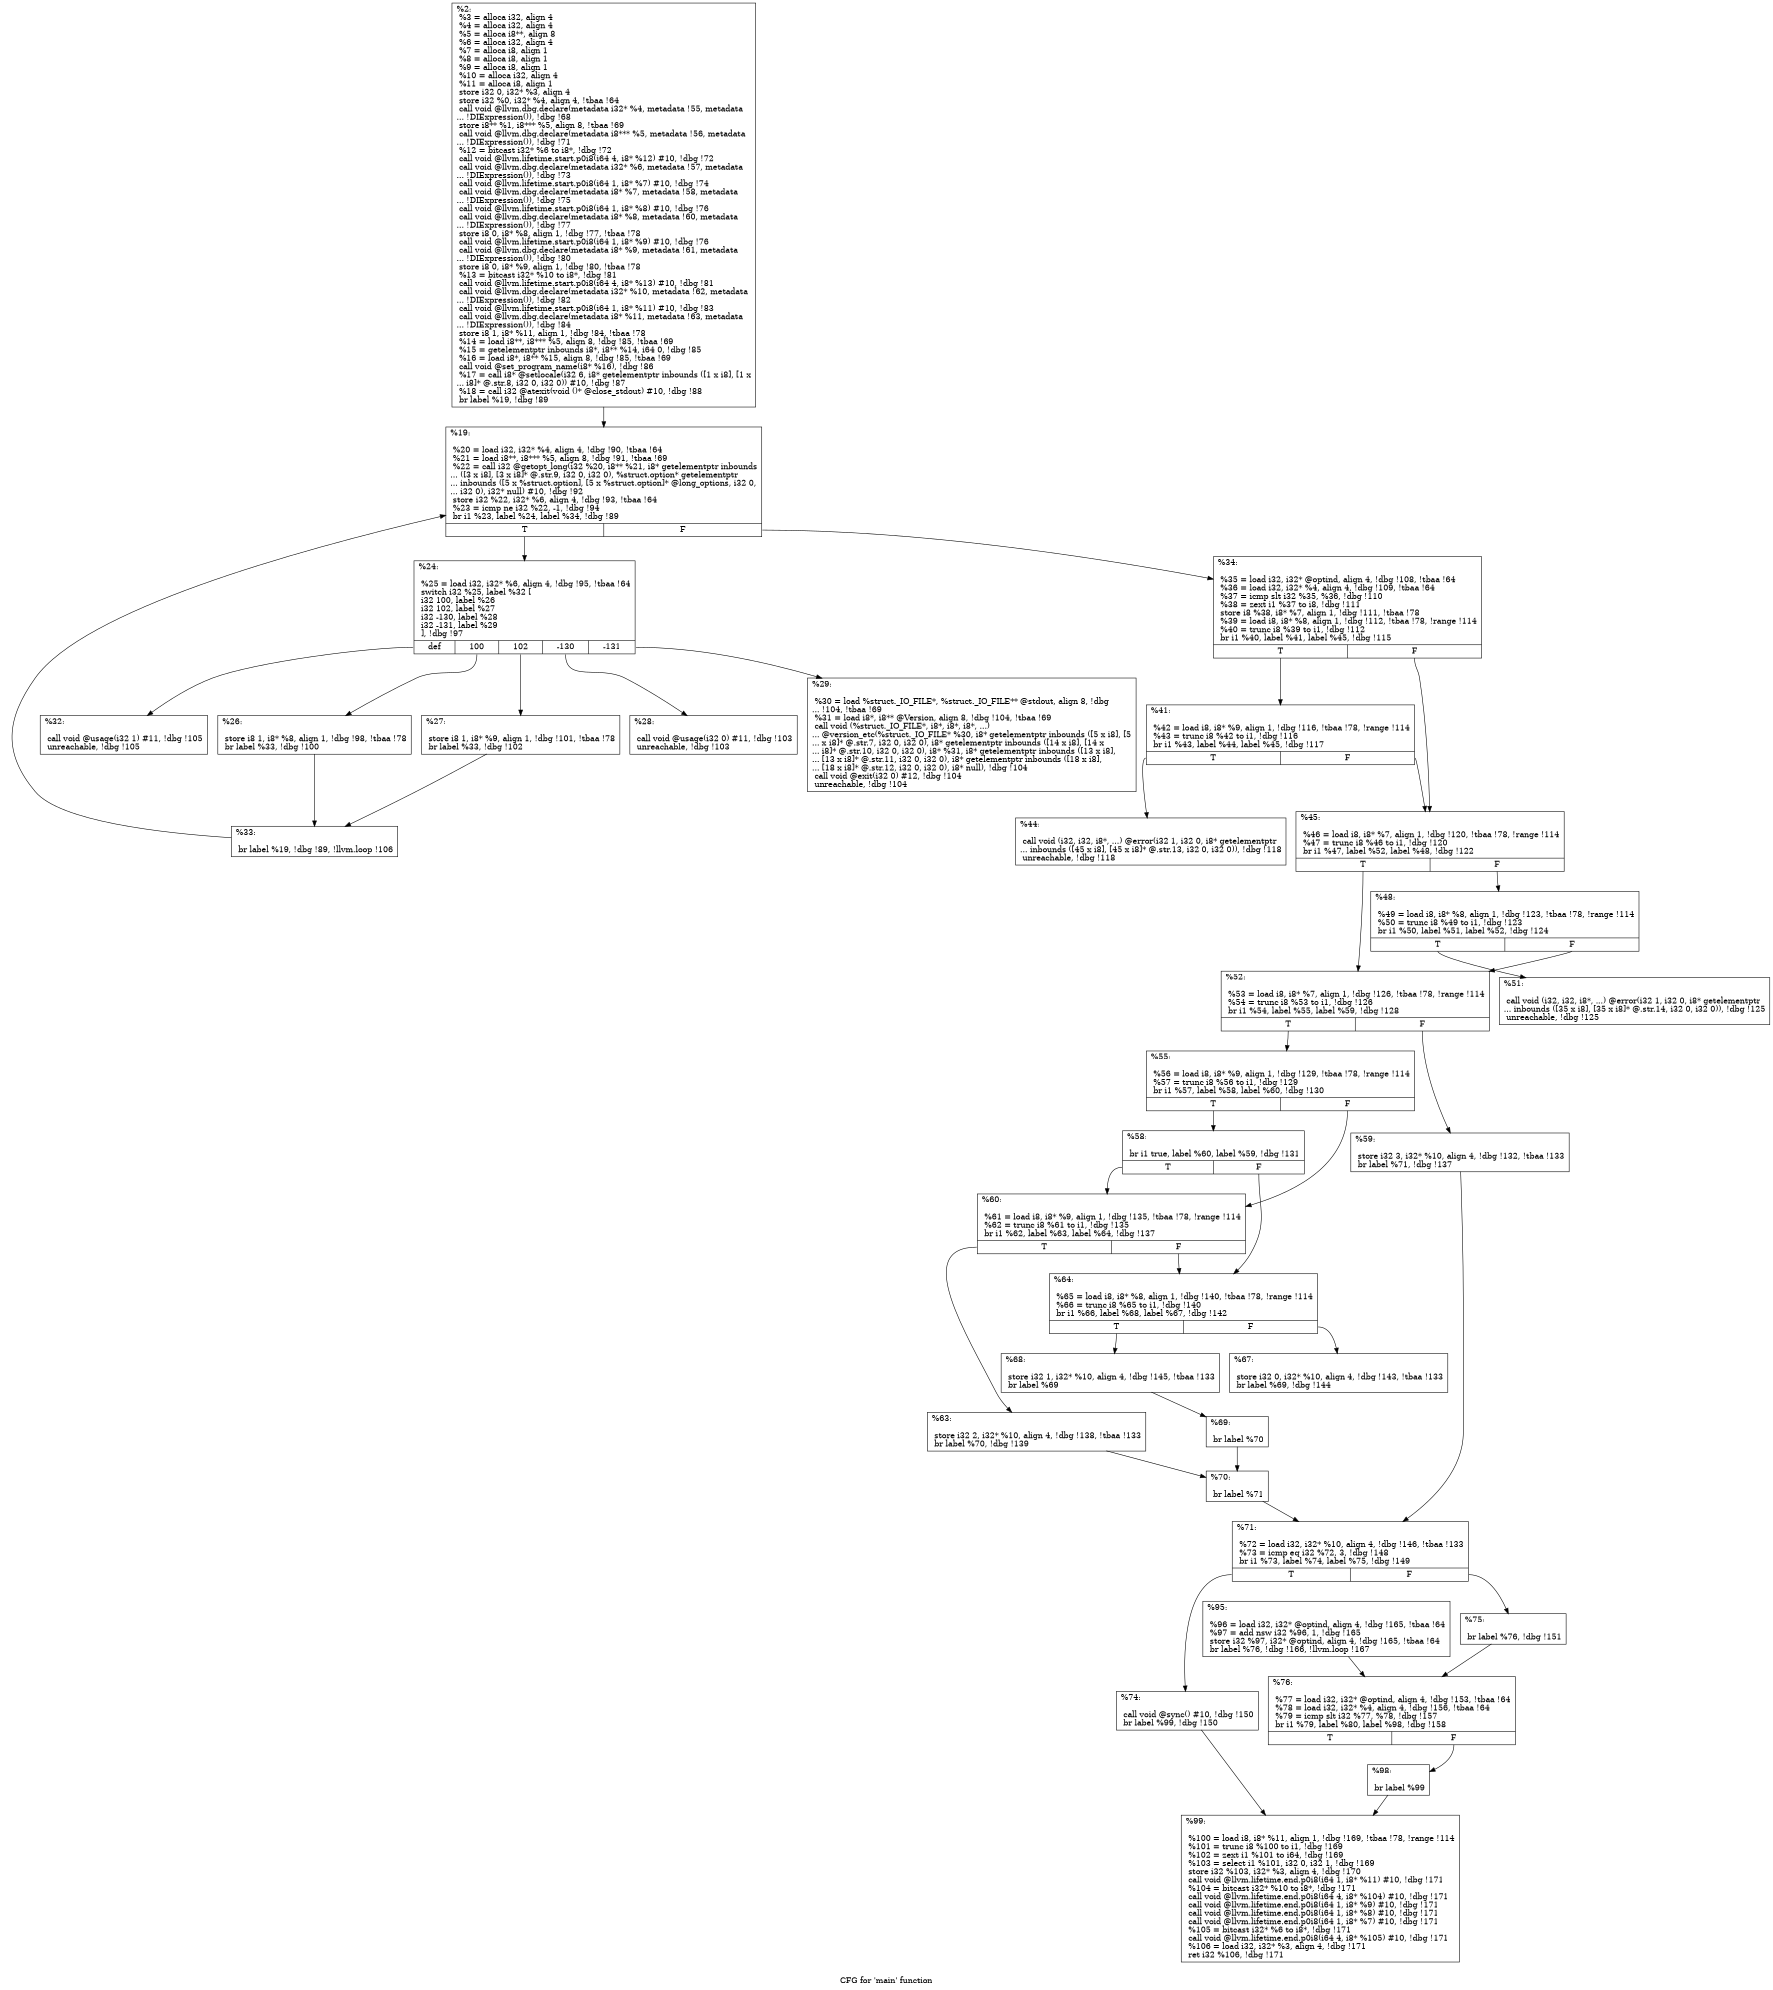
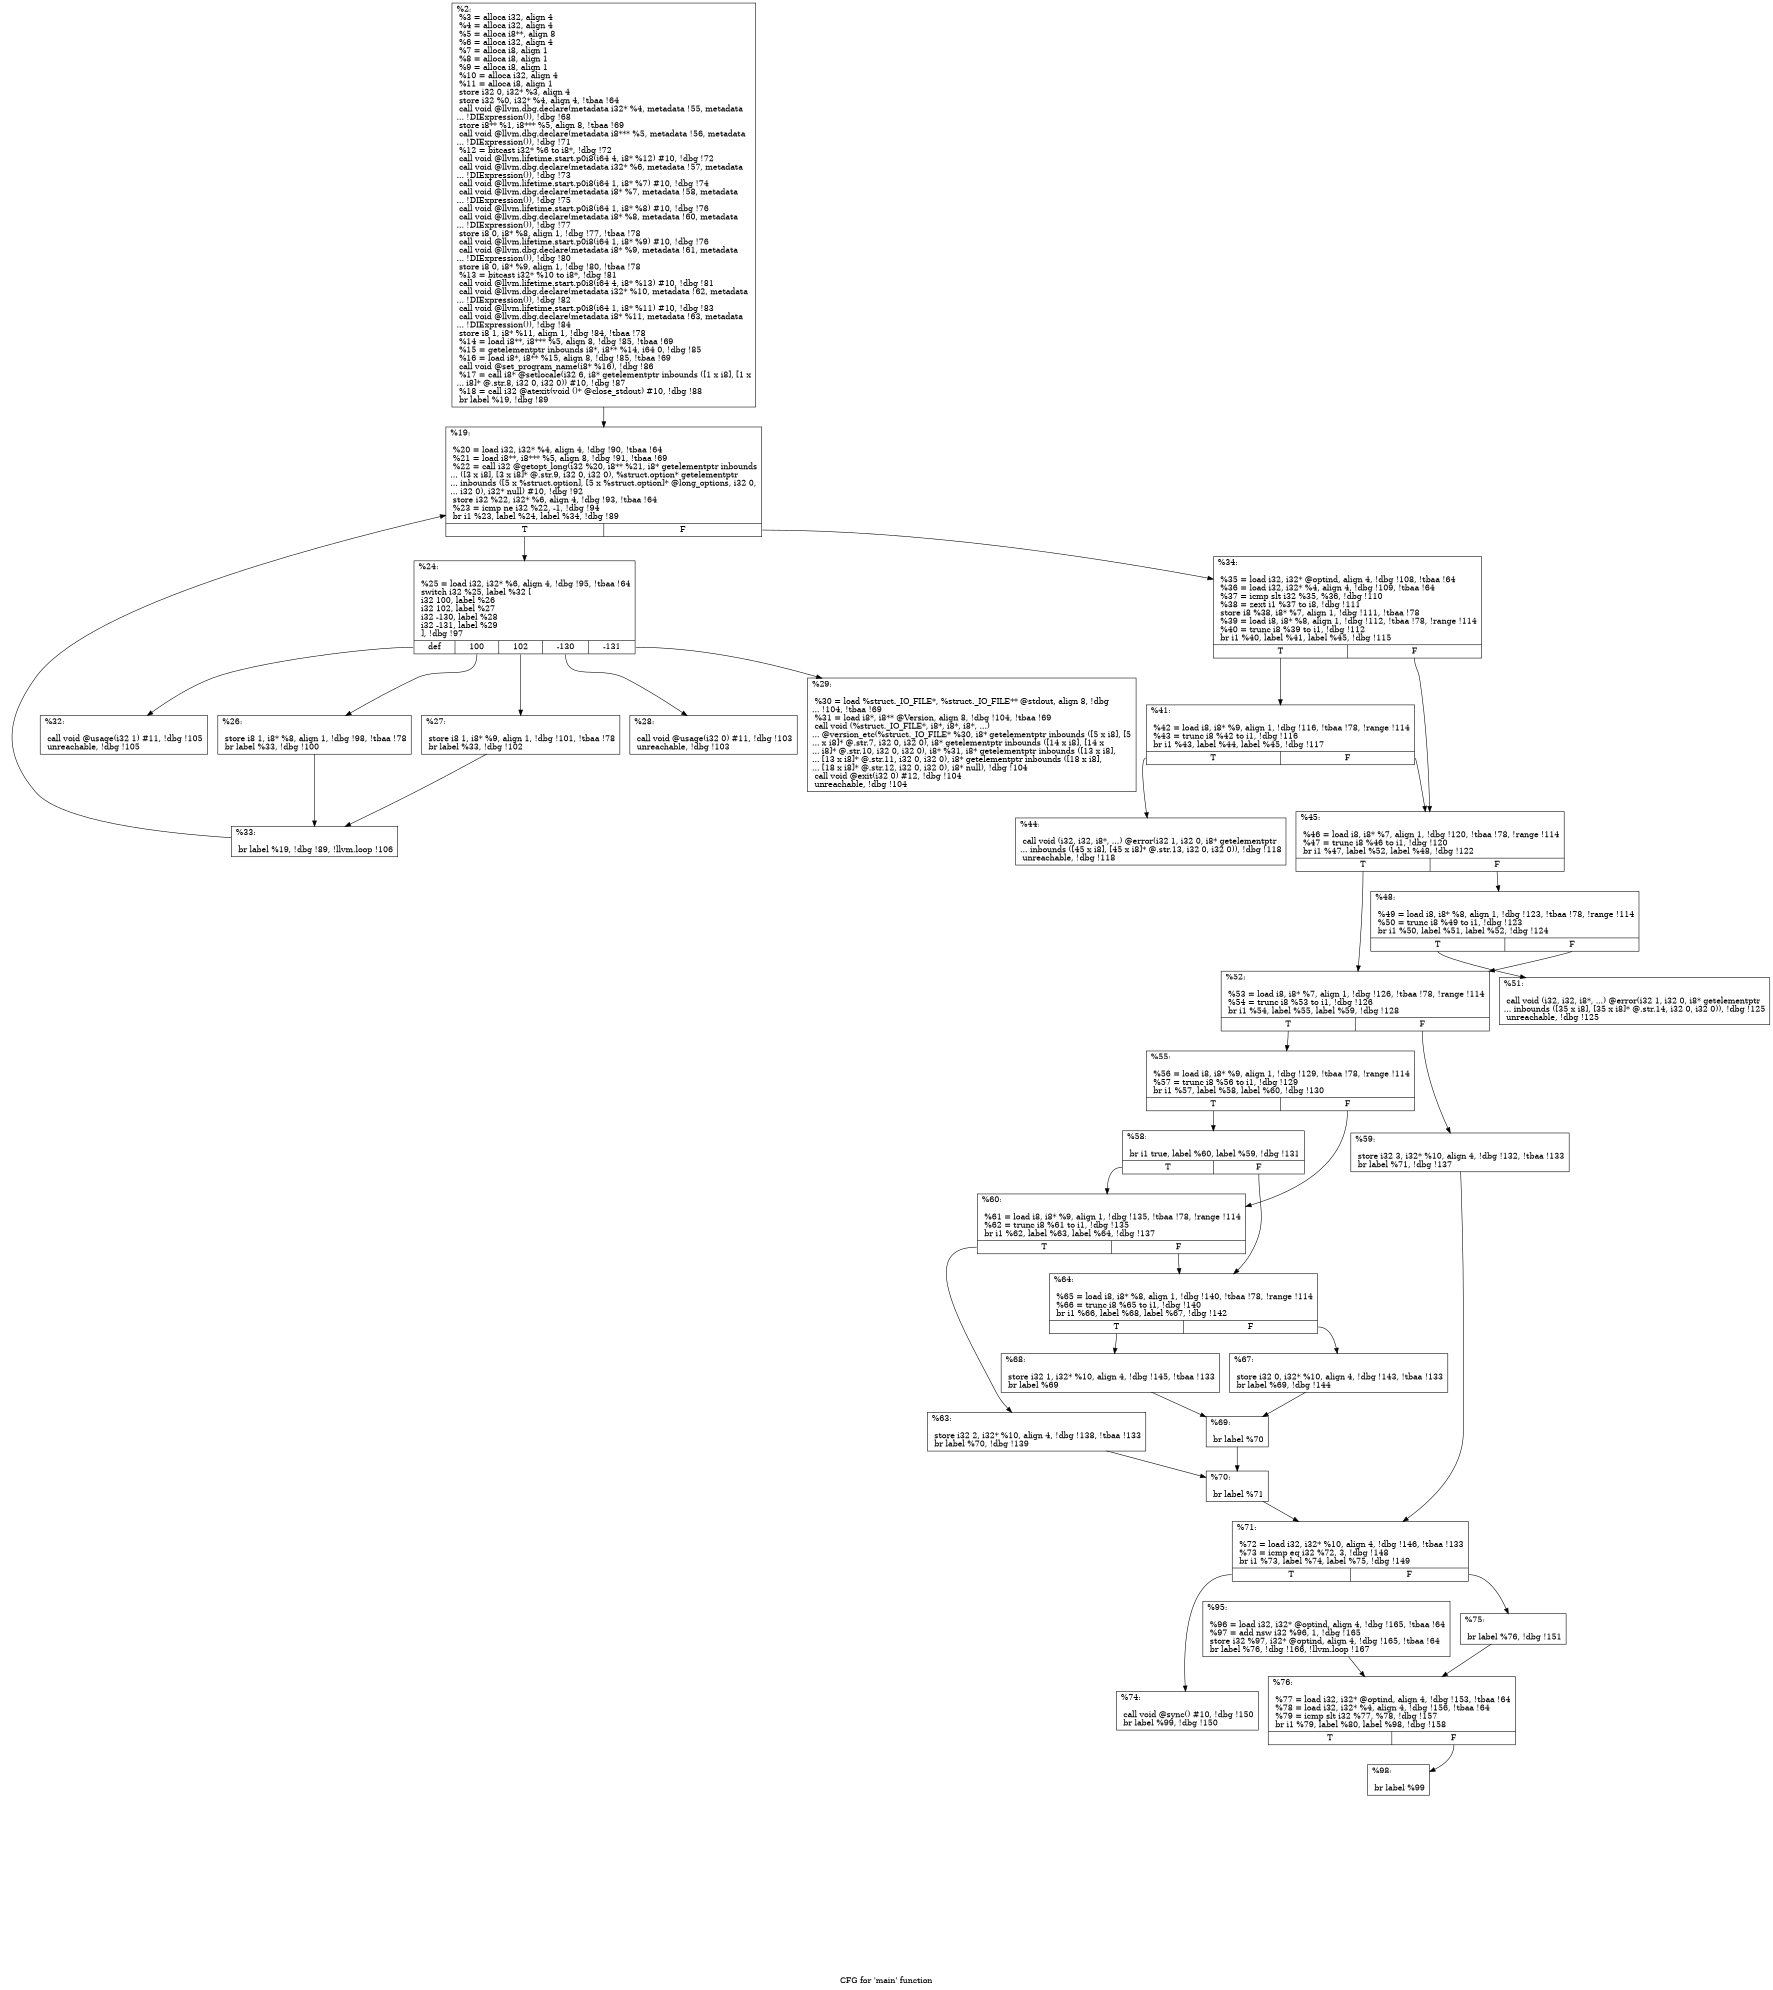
edge "%67:" -> "%69:": added
node "%99:": removed
